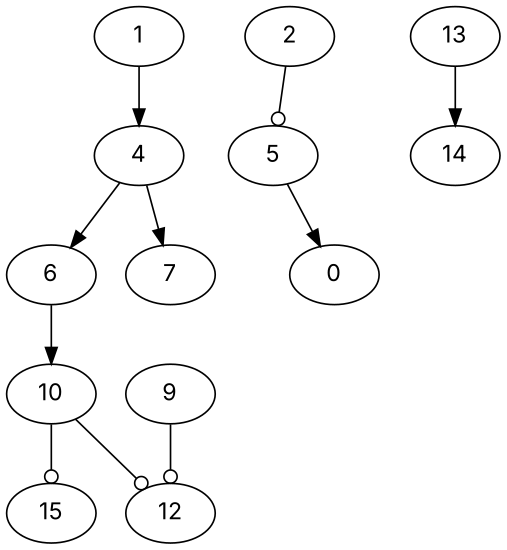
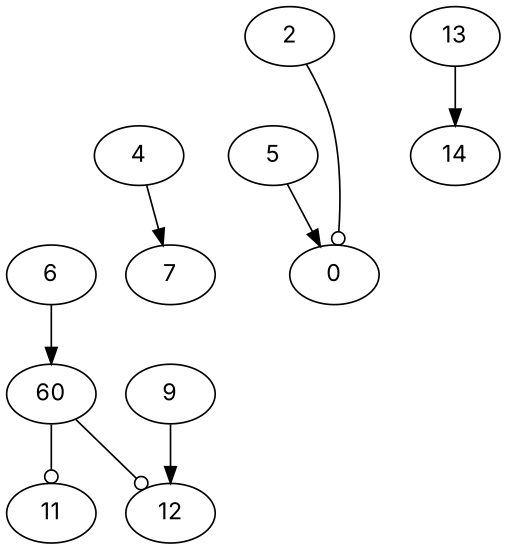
node "1": removed
edge "2" -> "5": now "2" -> "0"
edge "4" -> "6": removed
node "10": label "10" -> "60"
edge "9" -> "12": arrowhead odot -> normal
node "15": label "15" -> "11"
